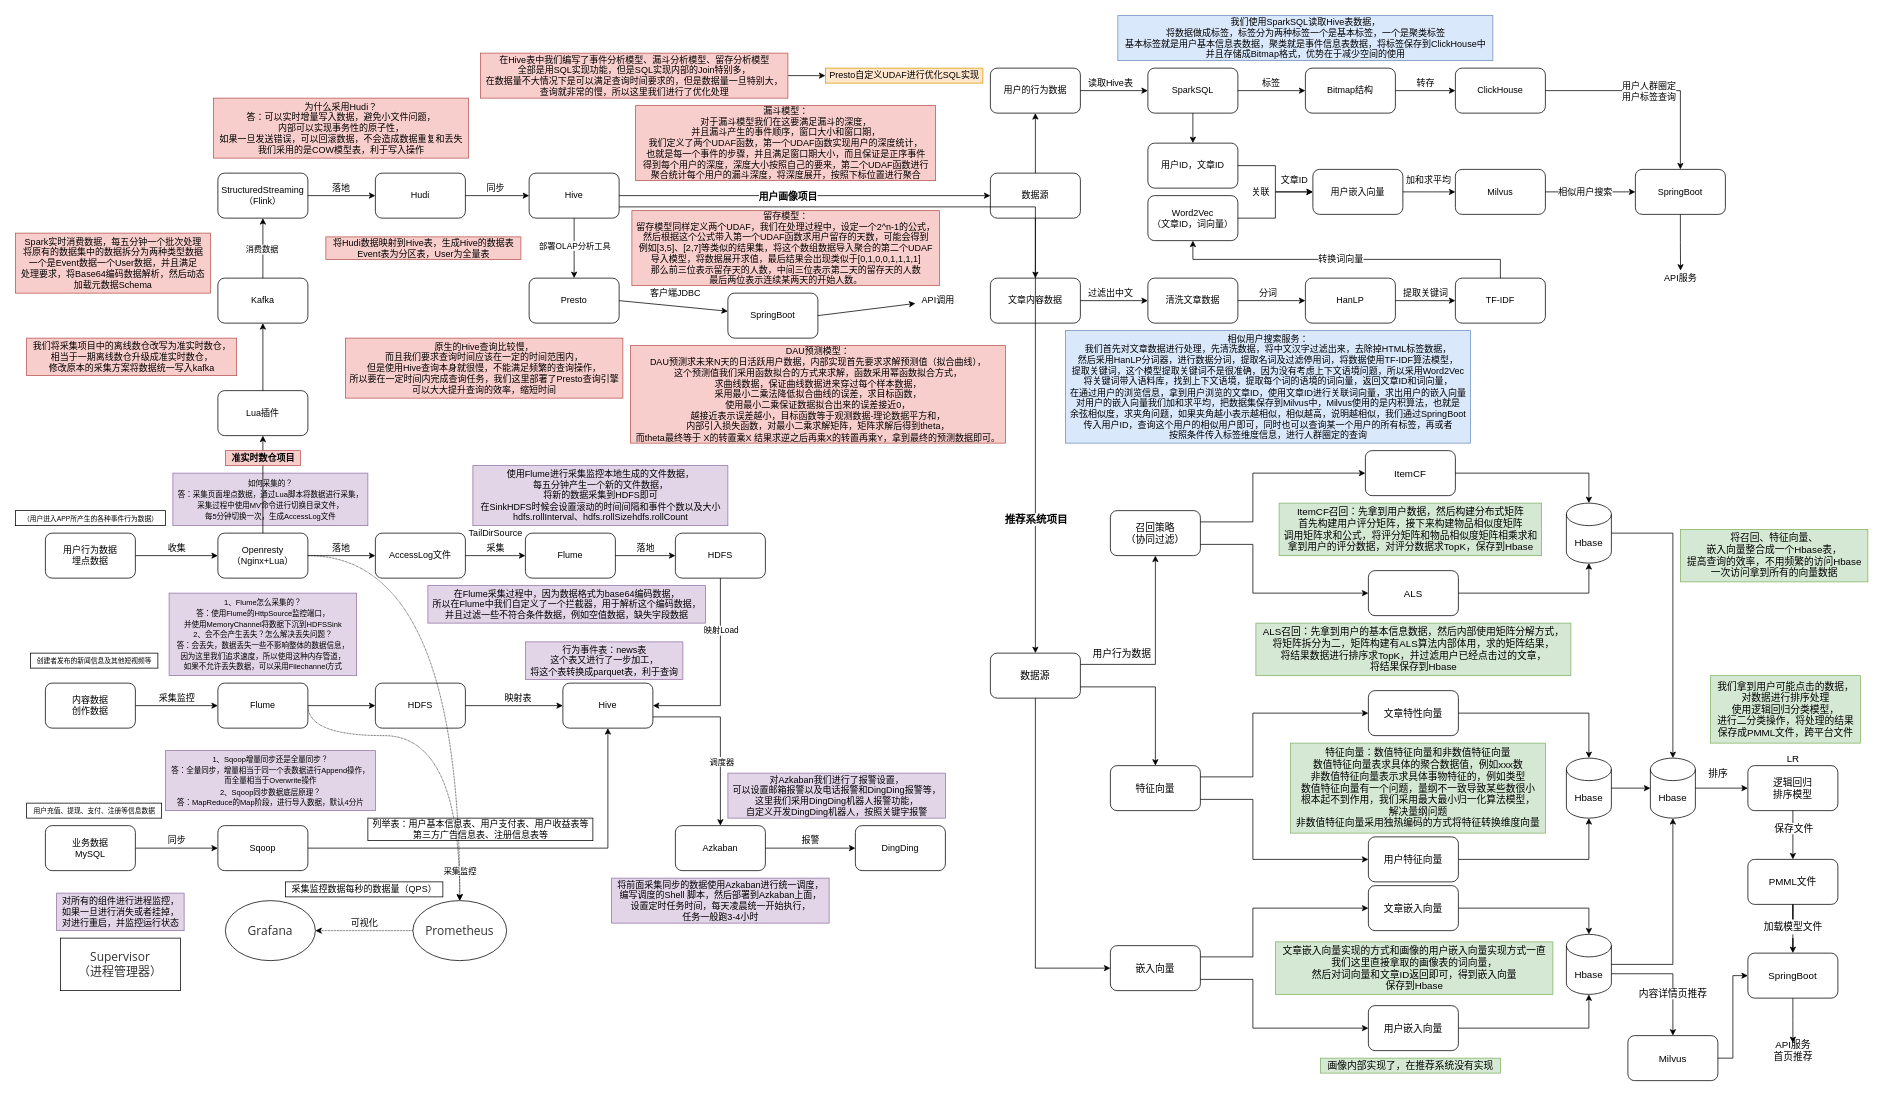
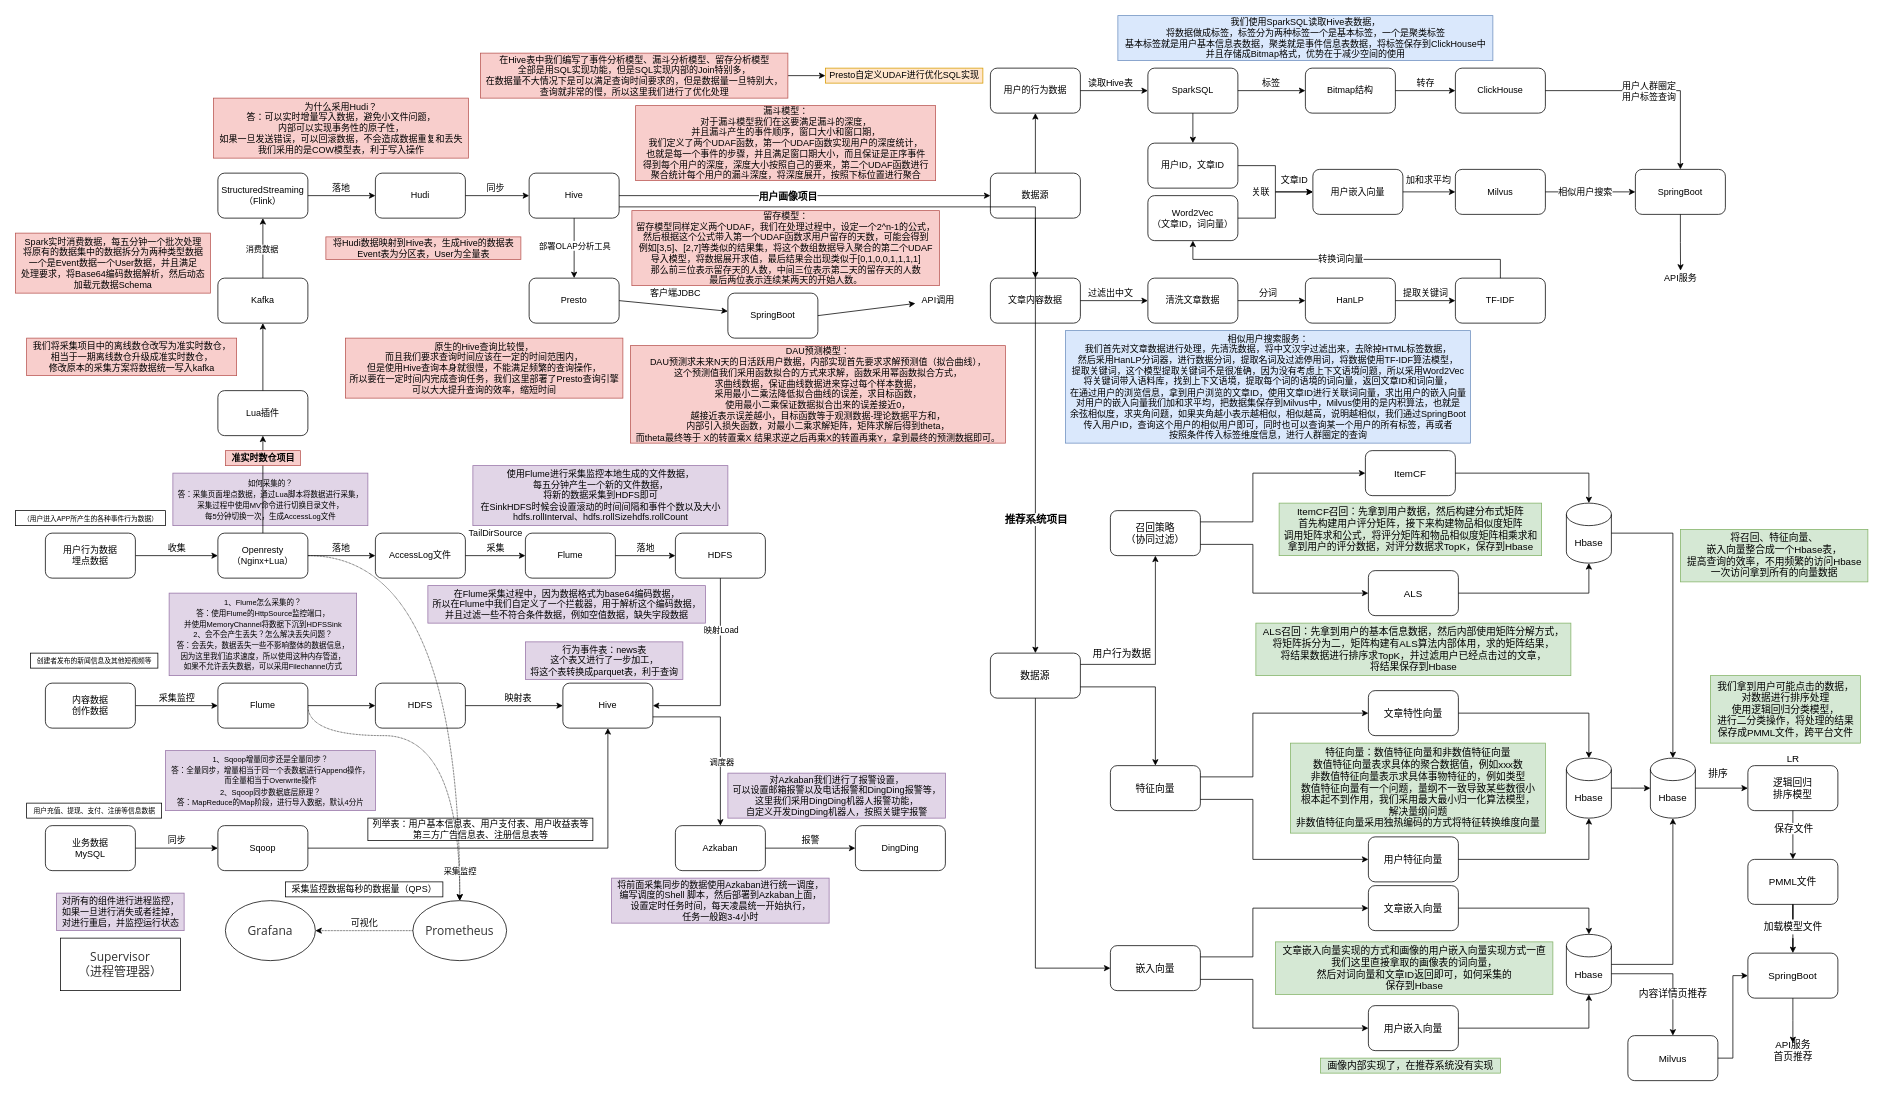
node "文章嵌入向量实现的方式和画像的用户嵌入向量实现方式一直 我们这里直接拿取的画像表的词向量， 然后对词向量和文章ID返回即可，得到嵌入向量 保存到Hbase": label "文章嵌入向量实现的方式和画像的用户嵌入向量实现方式一直 我们这里直接拿取的画像表的词向量， 然后对词向量和文章ID返回即可，得到嵌入向量 保存到Hbase" -> "文章嵌入向量实现的方式和画像的用户嵌入向量实现方式一直 我们这里直接拿取的画像表的词向量， 然后对词向量和文章ID返回即可，如何采集的 保存到Hbase"
